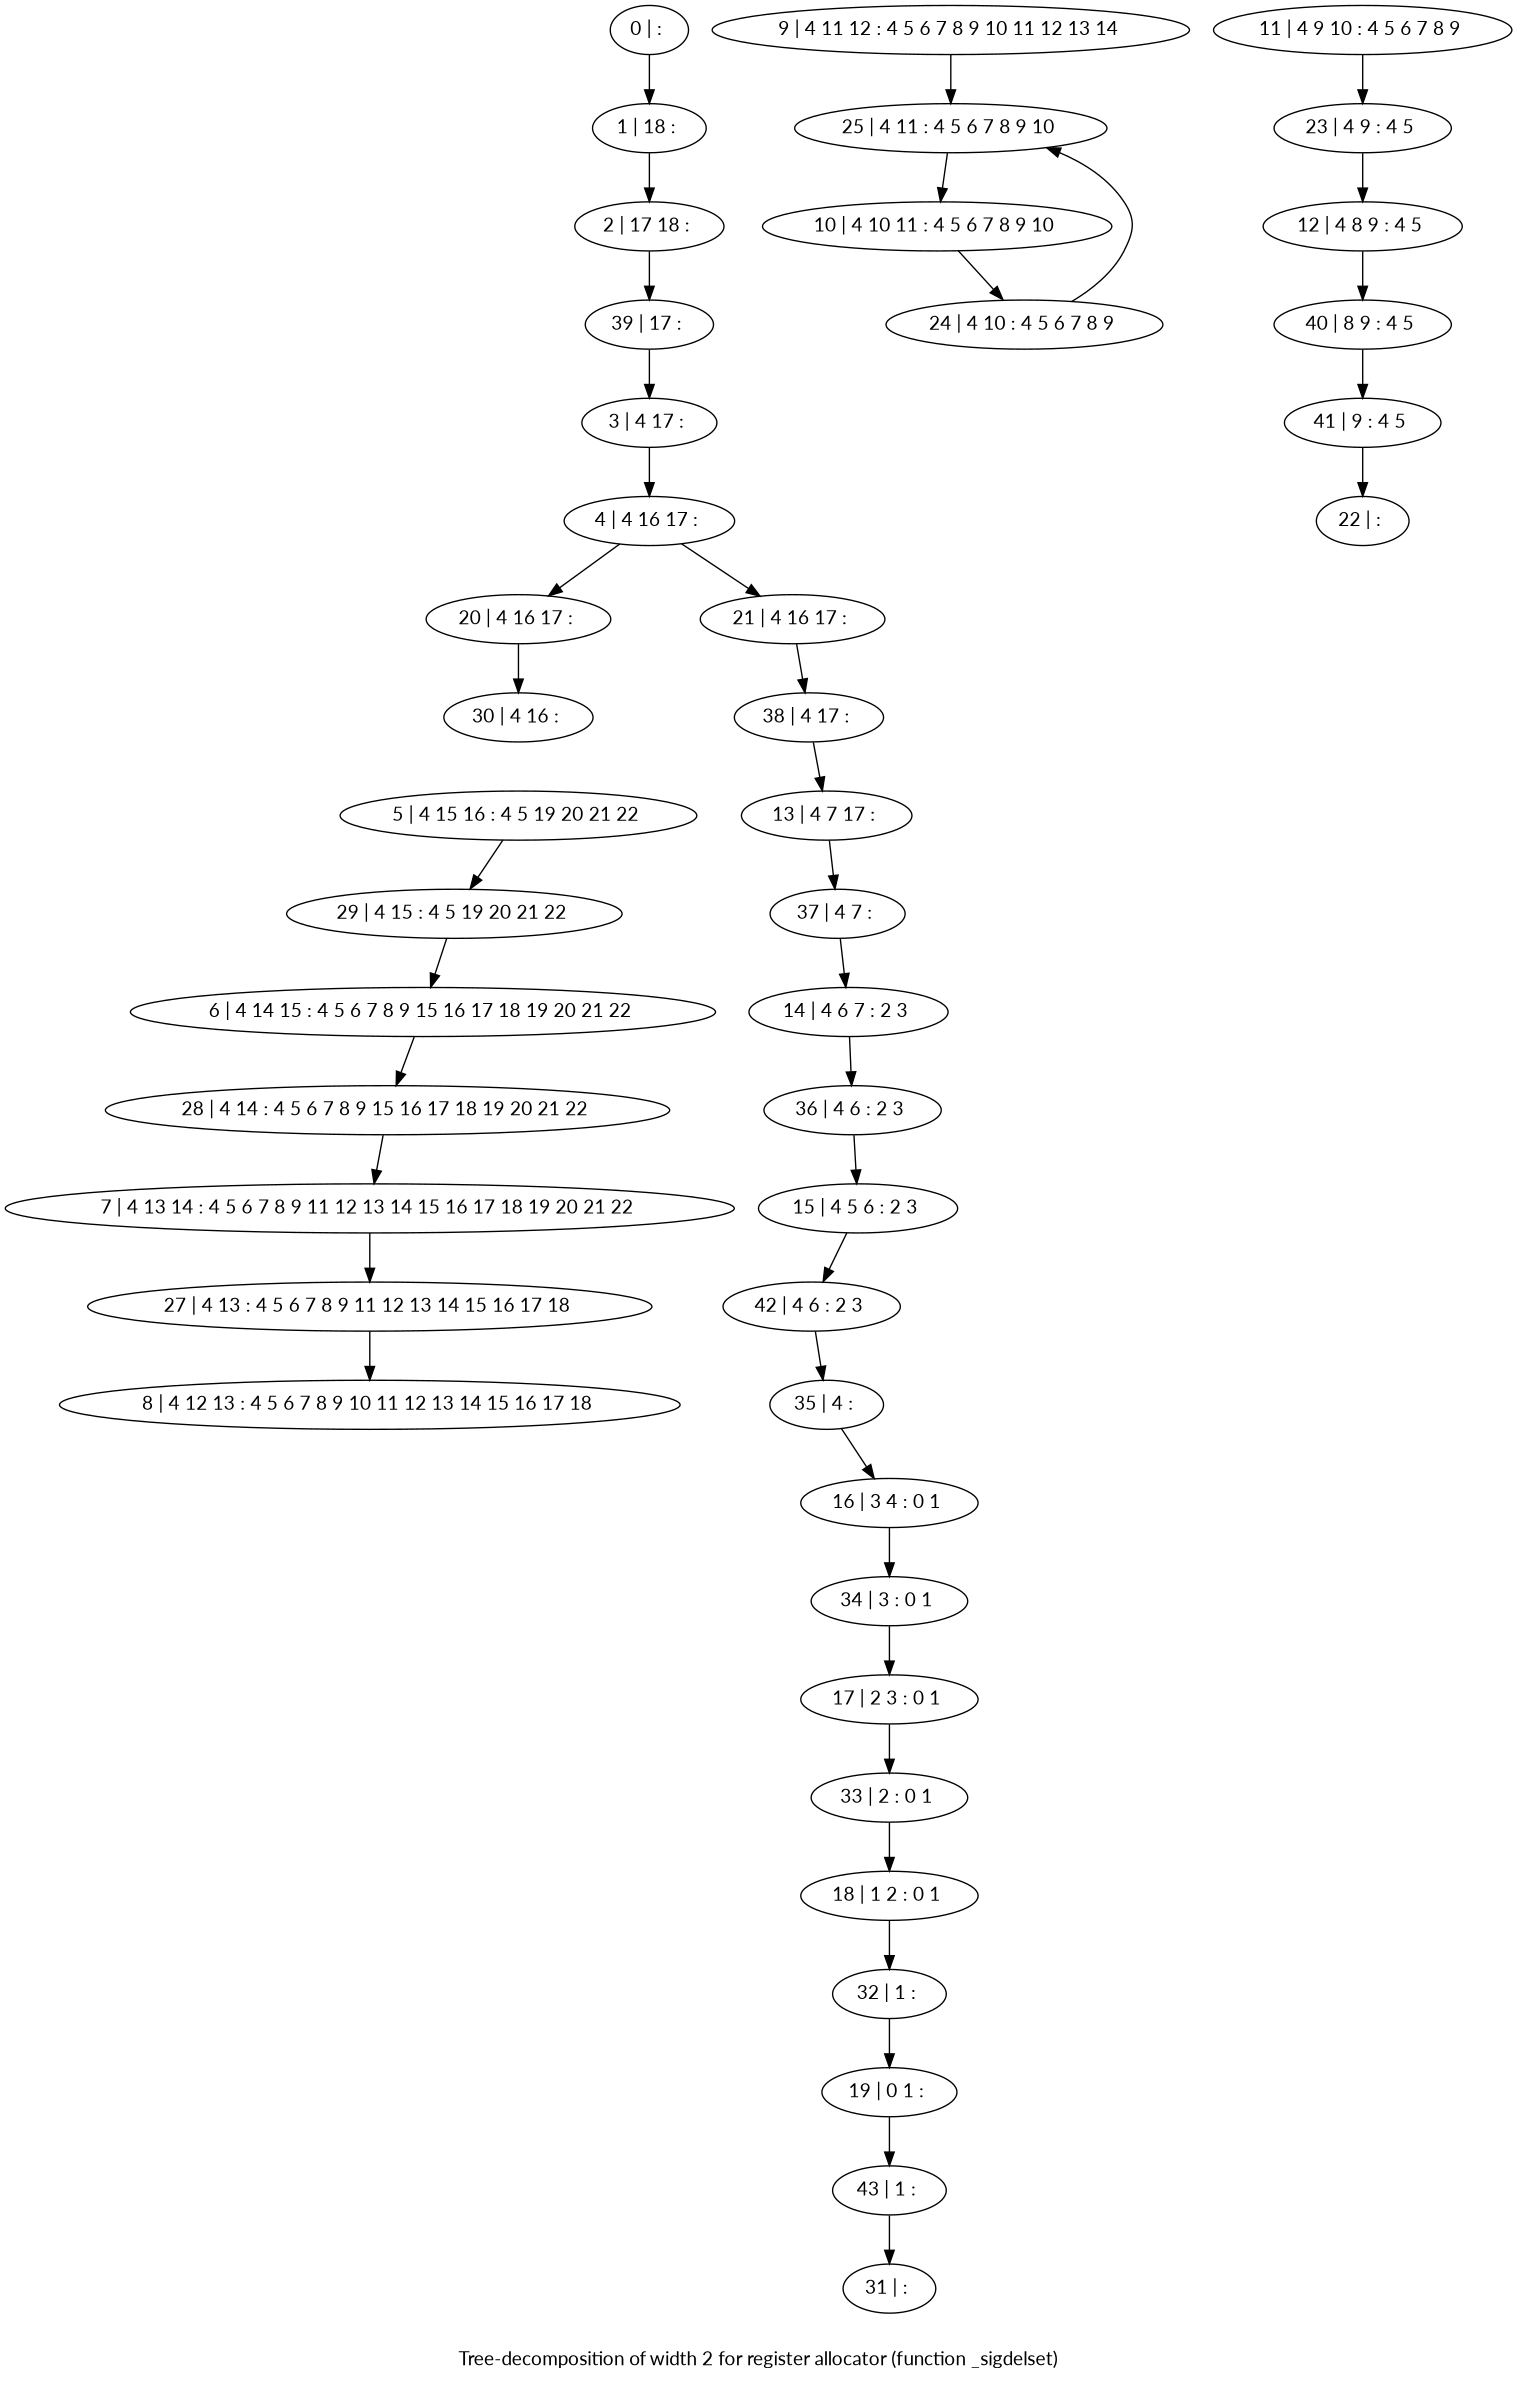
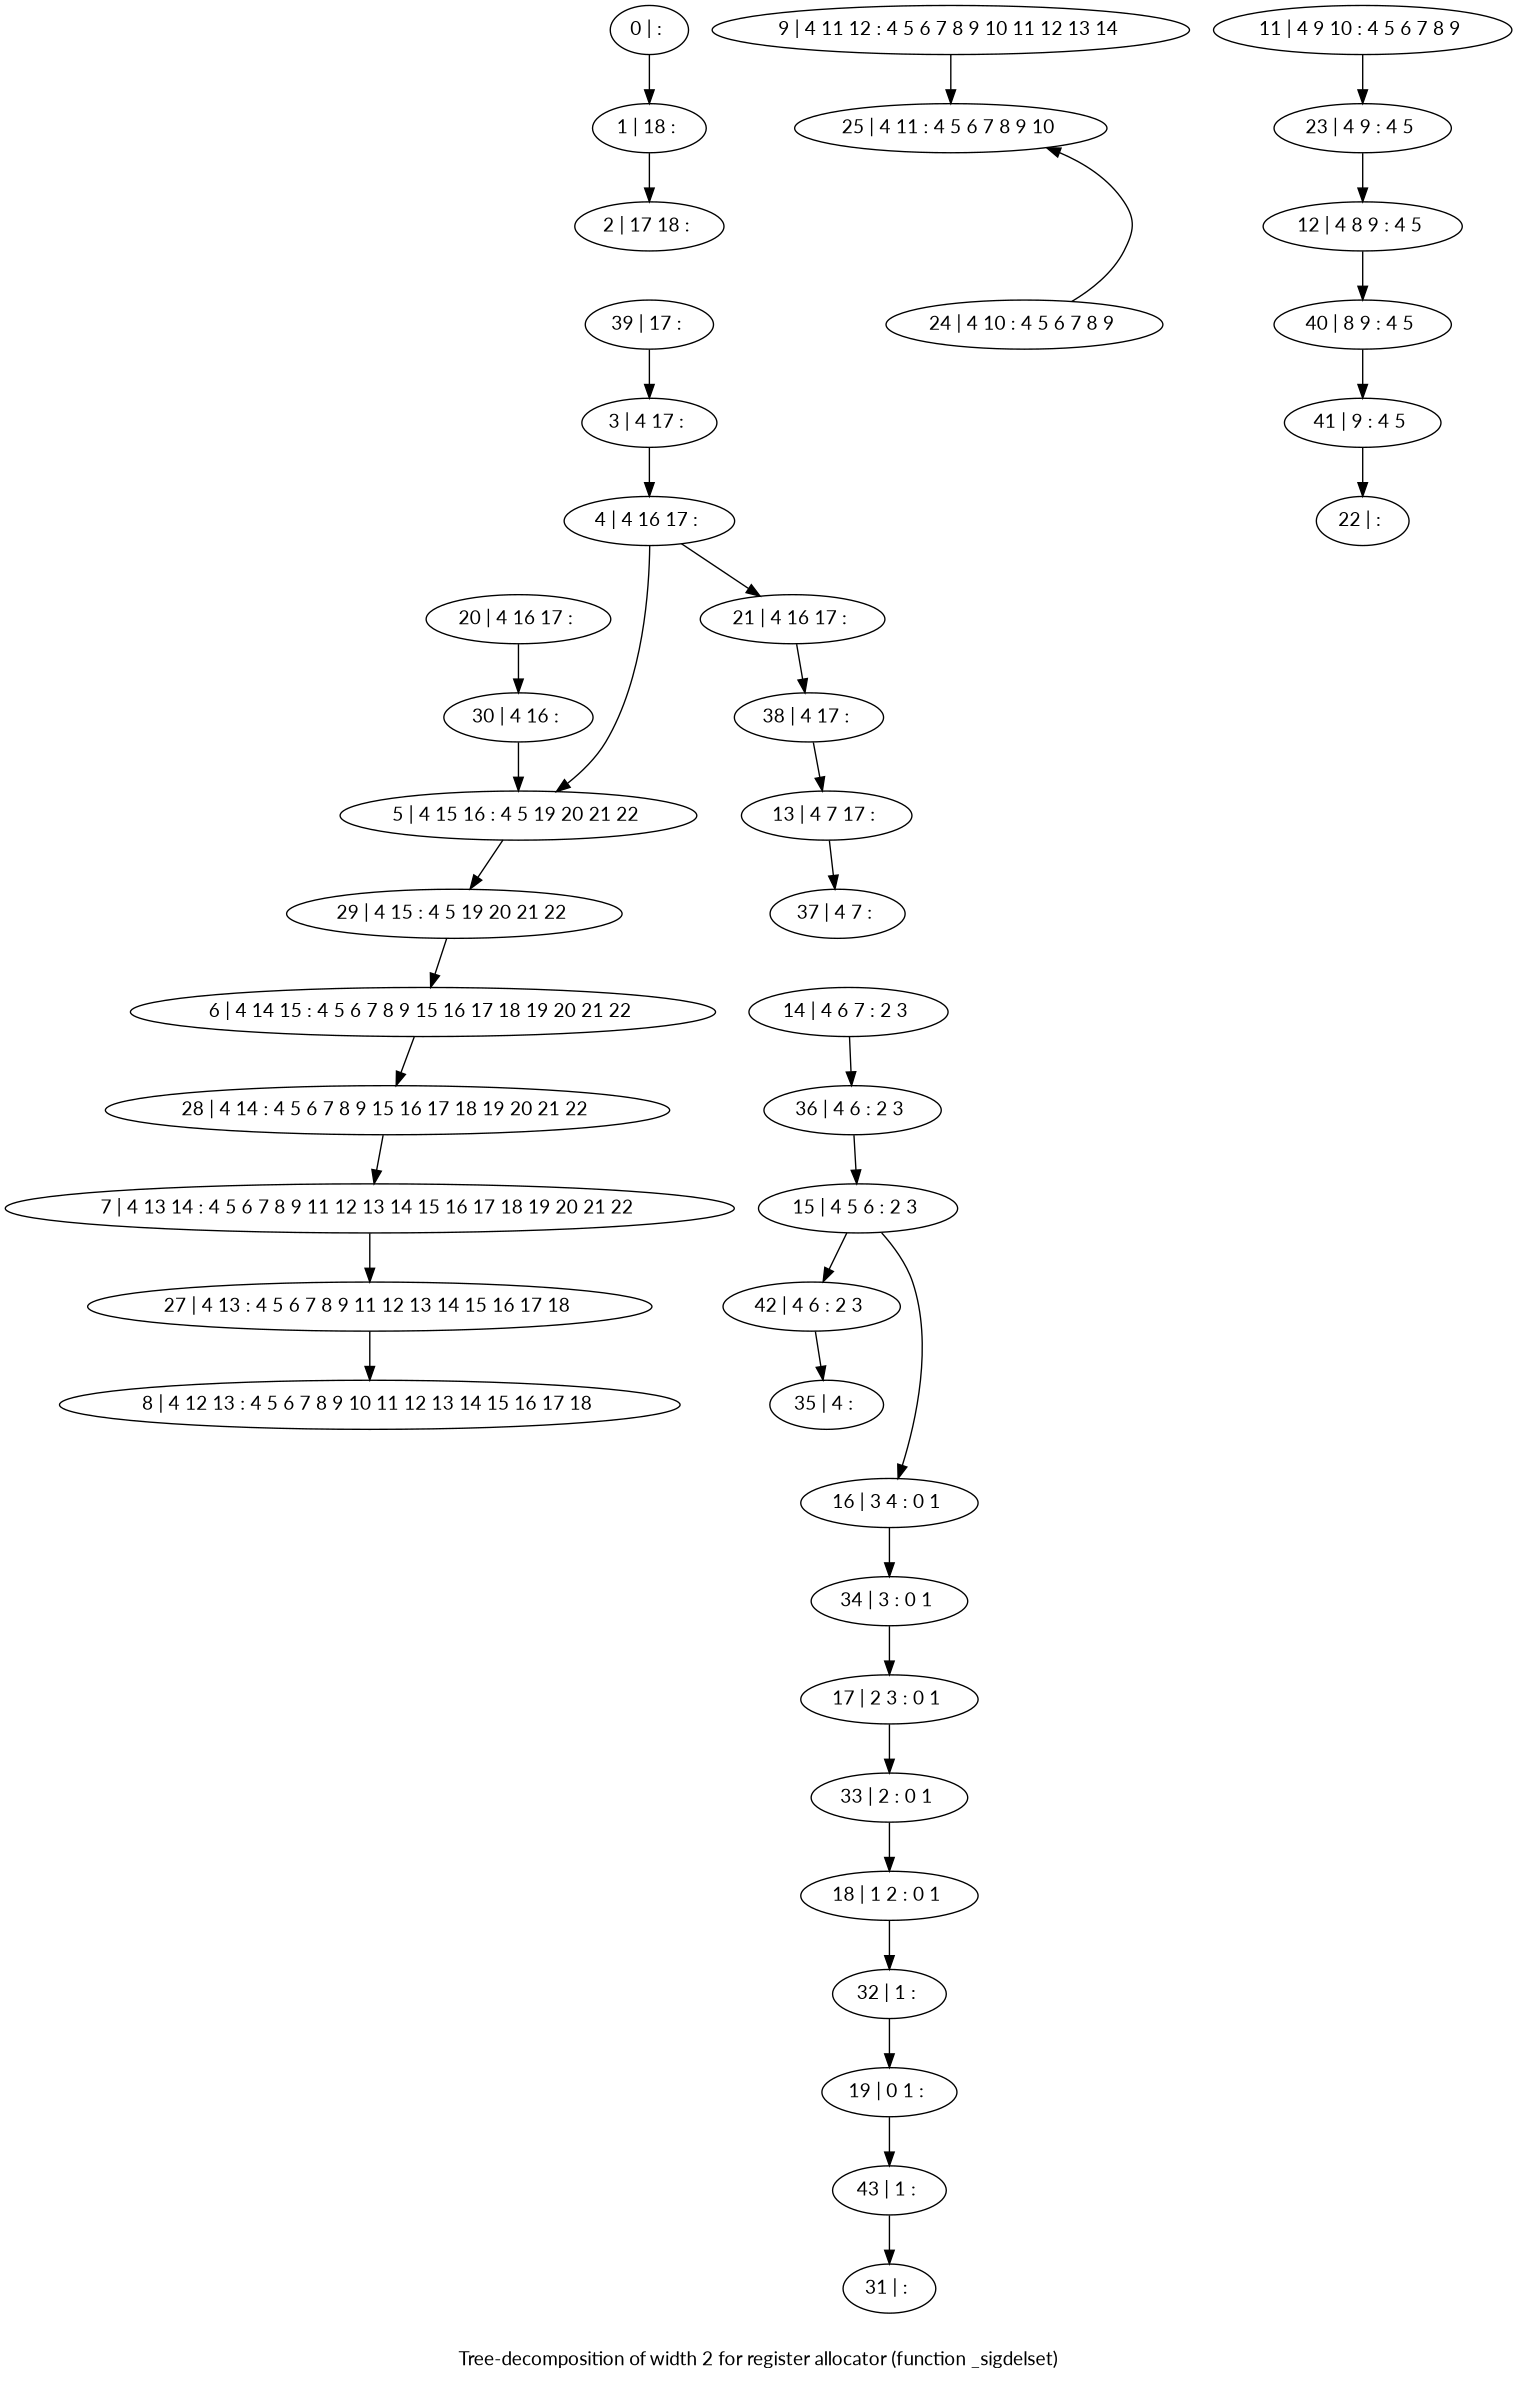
node "10 | 4 10 11 : 4 5 6 7 8 9 10": removed
edge "2 | 17 18 :" -> "39 | 17 :": removed
edge "4 | 4 16 17 :" -> "20 | 4 16 17 :": now "4 | 4 16 17 :" -> "5 | 4 15 16 : 4 5 19 20 21 22"
edge "30 | 4 16 :" -> "5 | 4 15 16 : 4 5 19 20 21 22": added
edge "37 | 4 7 :" -> "14 | 4 6 7 : 2 3": removed
edge "35 | 4 :" -> "16 | 3 4 : 0 1": now "15 | 4 5 6 : 2 3" -> "16 | 3 4 : 0 1"
